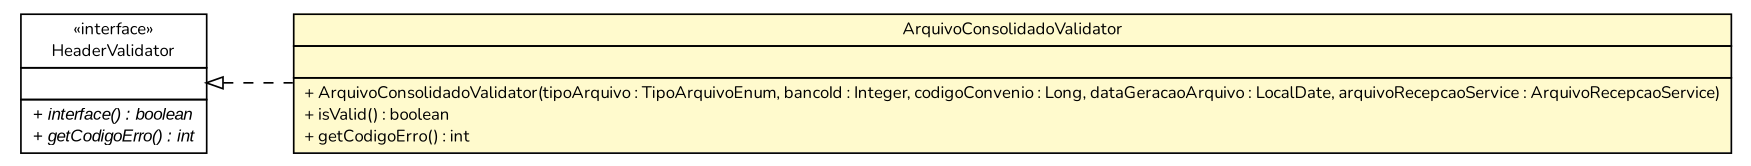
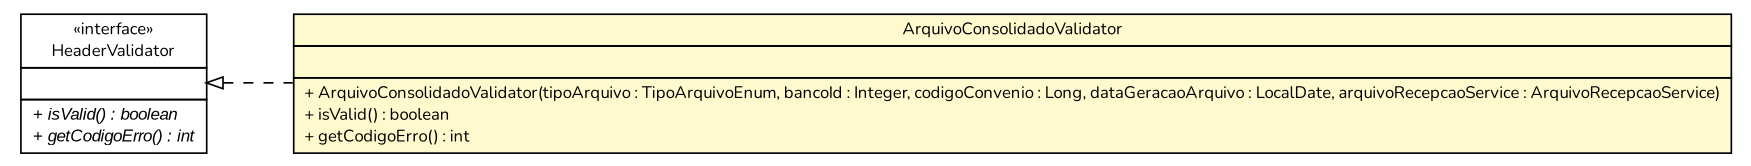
node "HeaderValidator": text "+ interface() : boolean" -> "+ isValid() : boolean"
